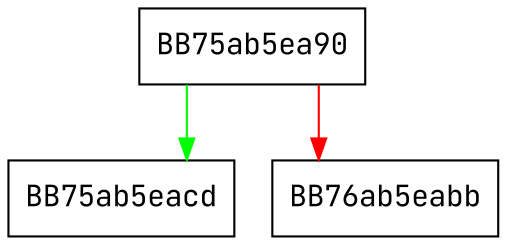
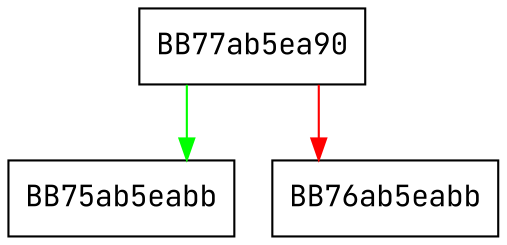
node "BB75ab5ea90": label "BB75ab5ea90" -> "BB77ab5ea90"
node "BB75ab5eacd": label "BB75ab5eacd" -> "BB75ab5eabb"
